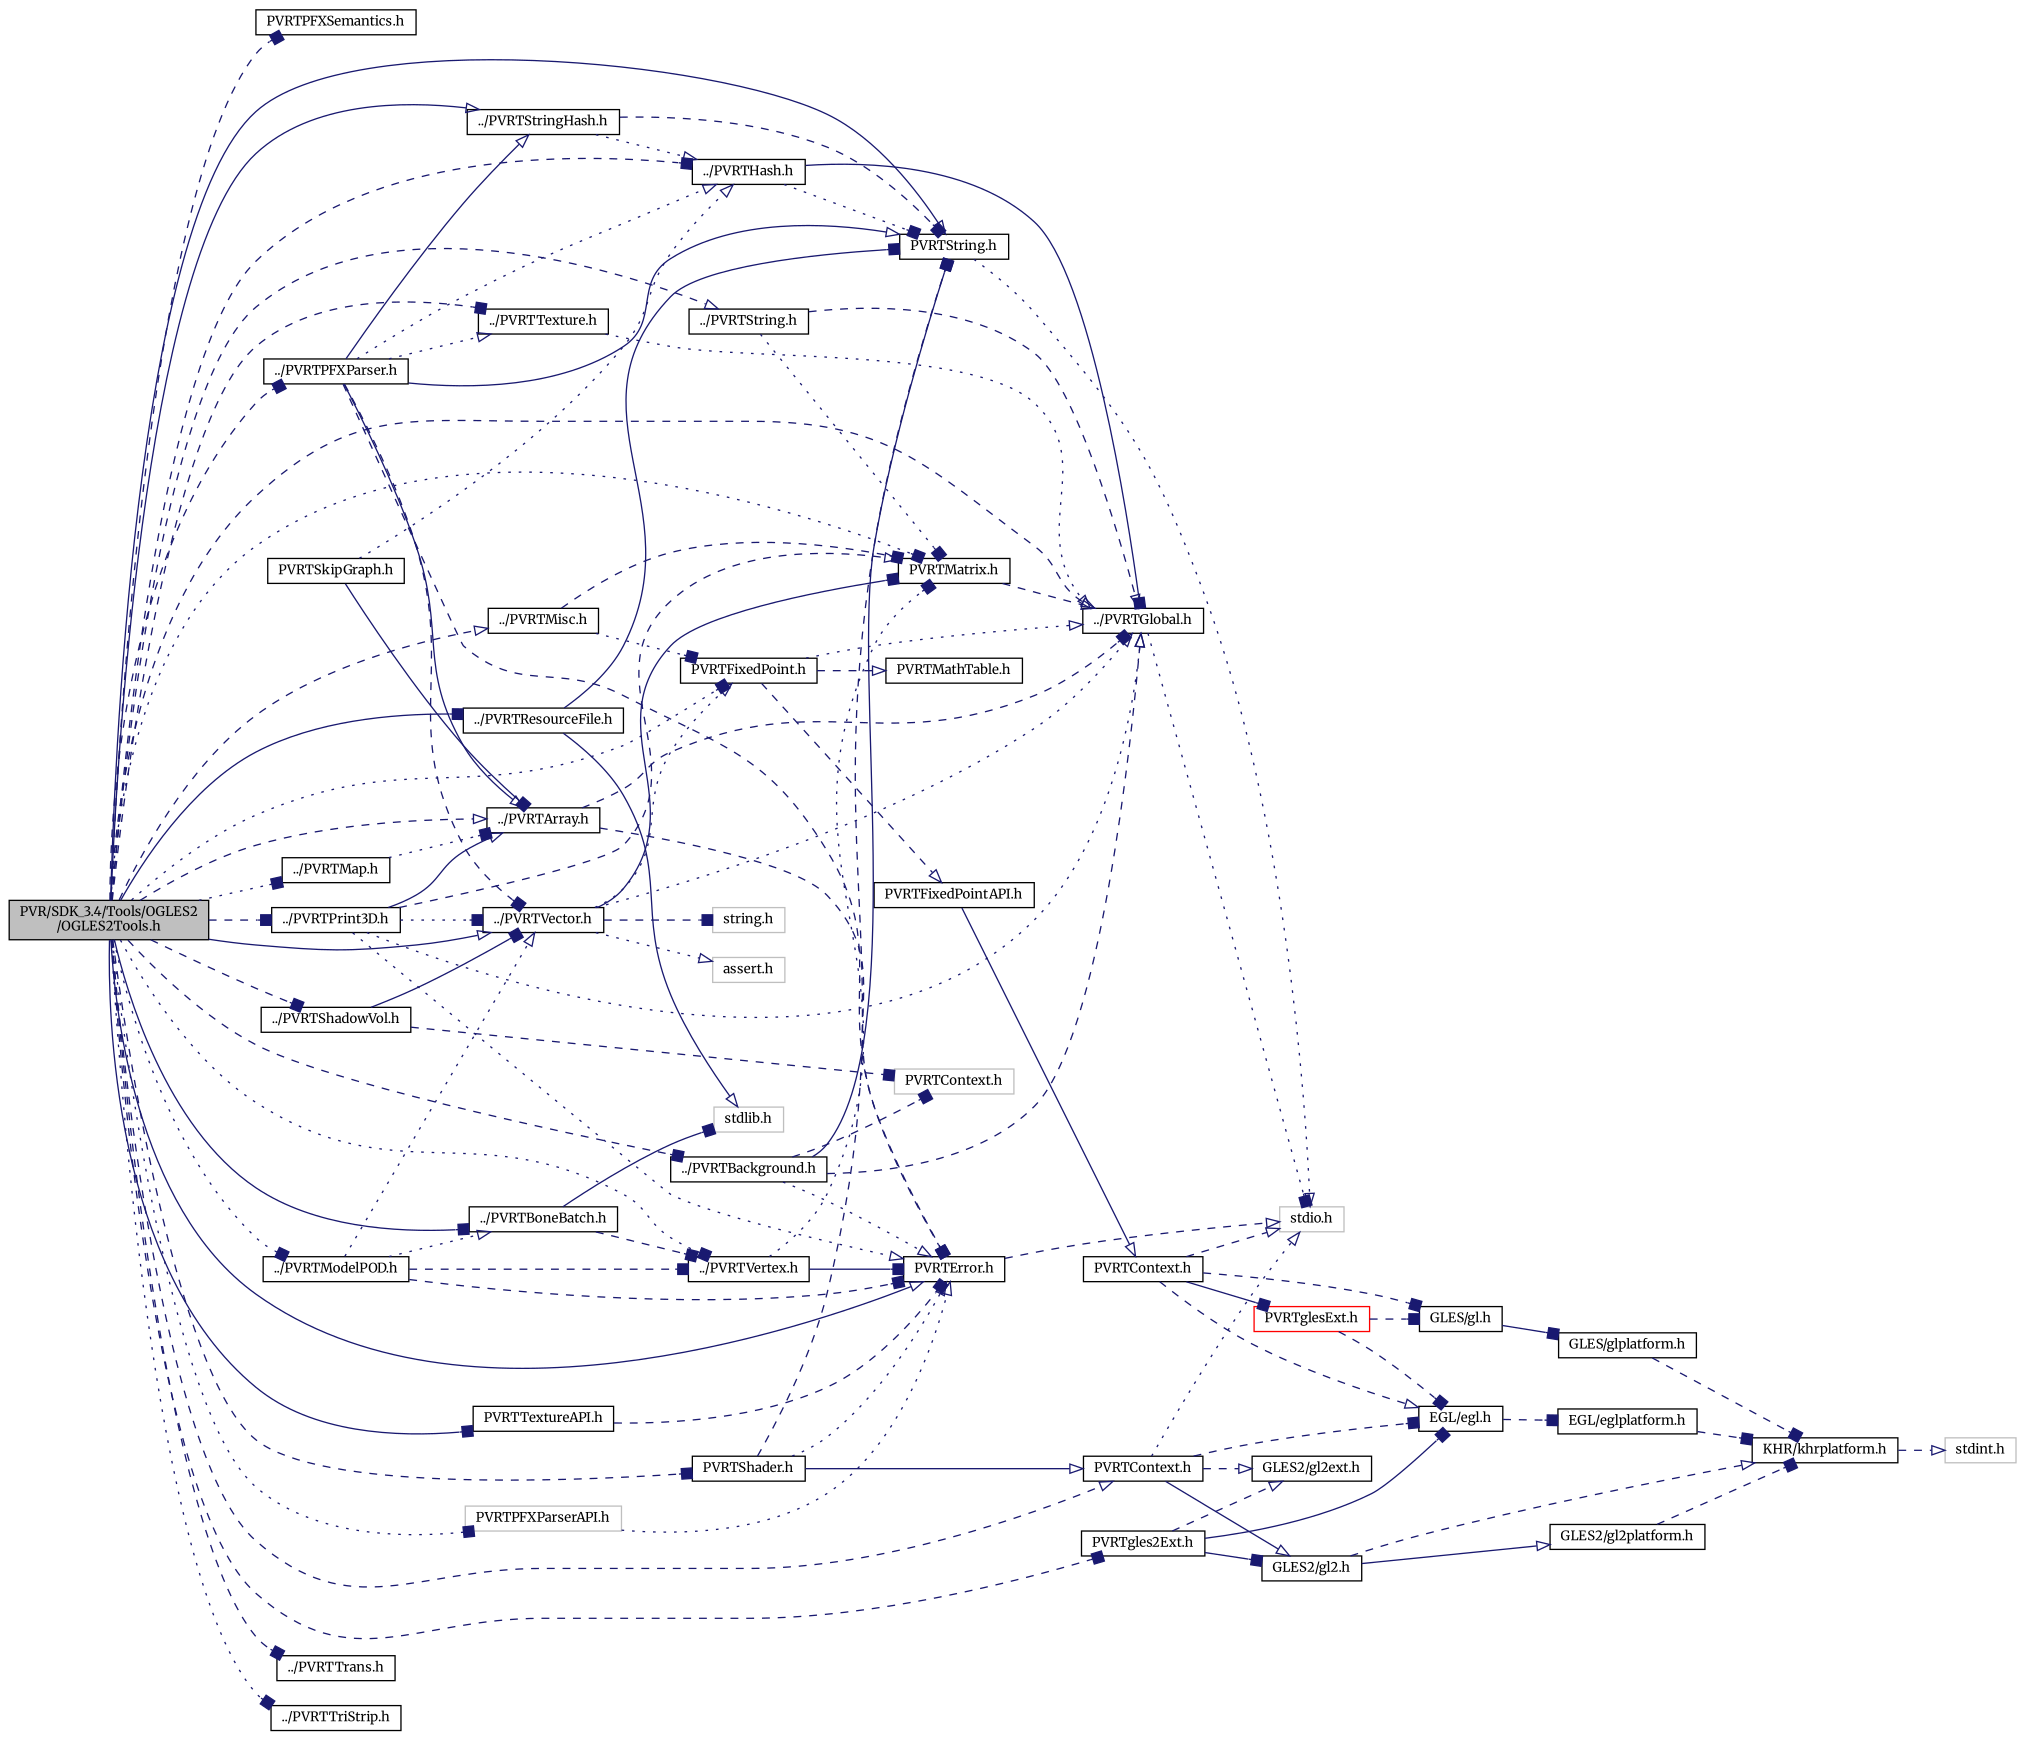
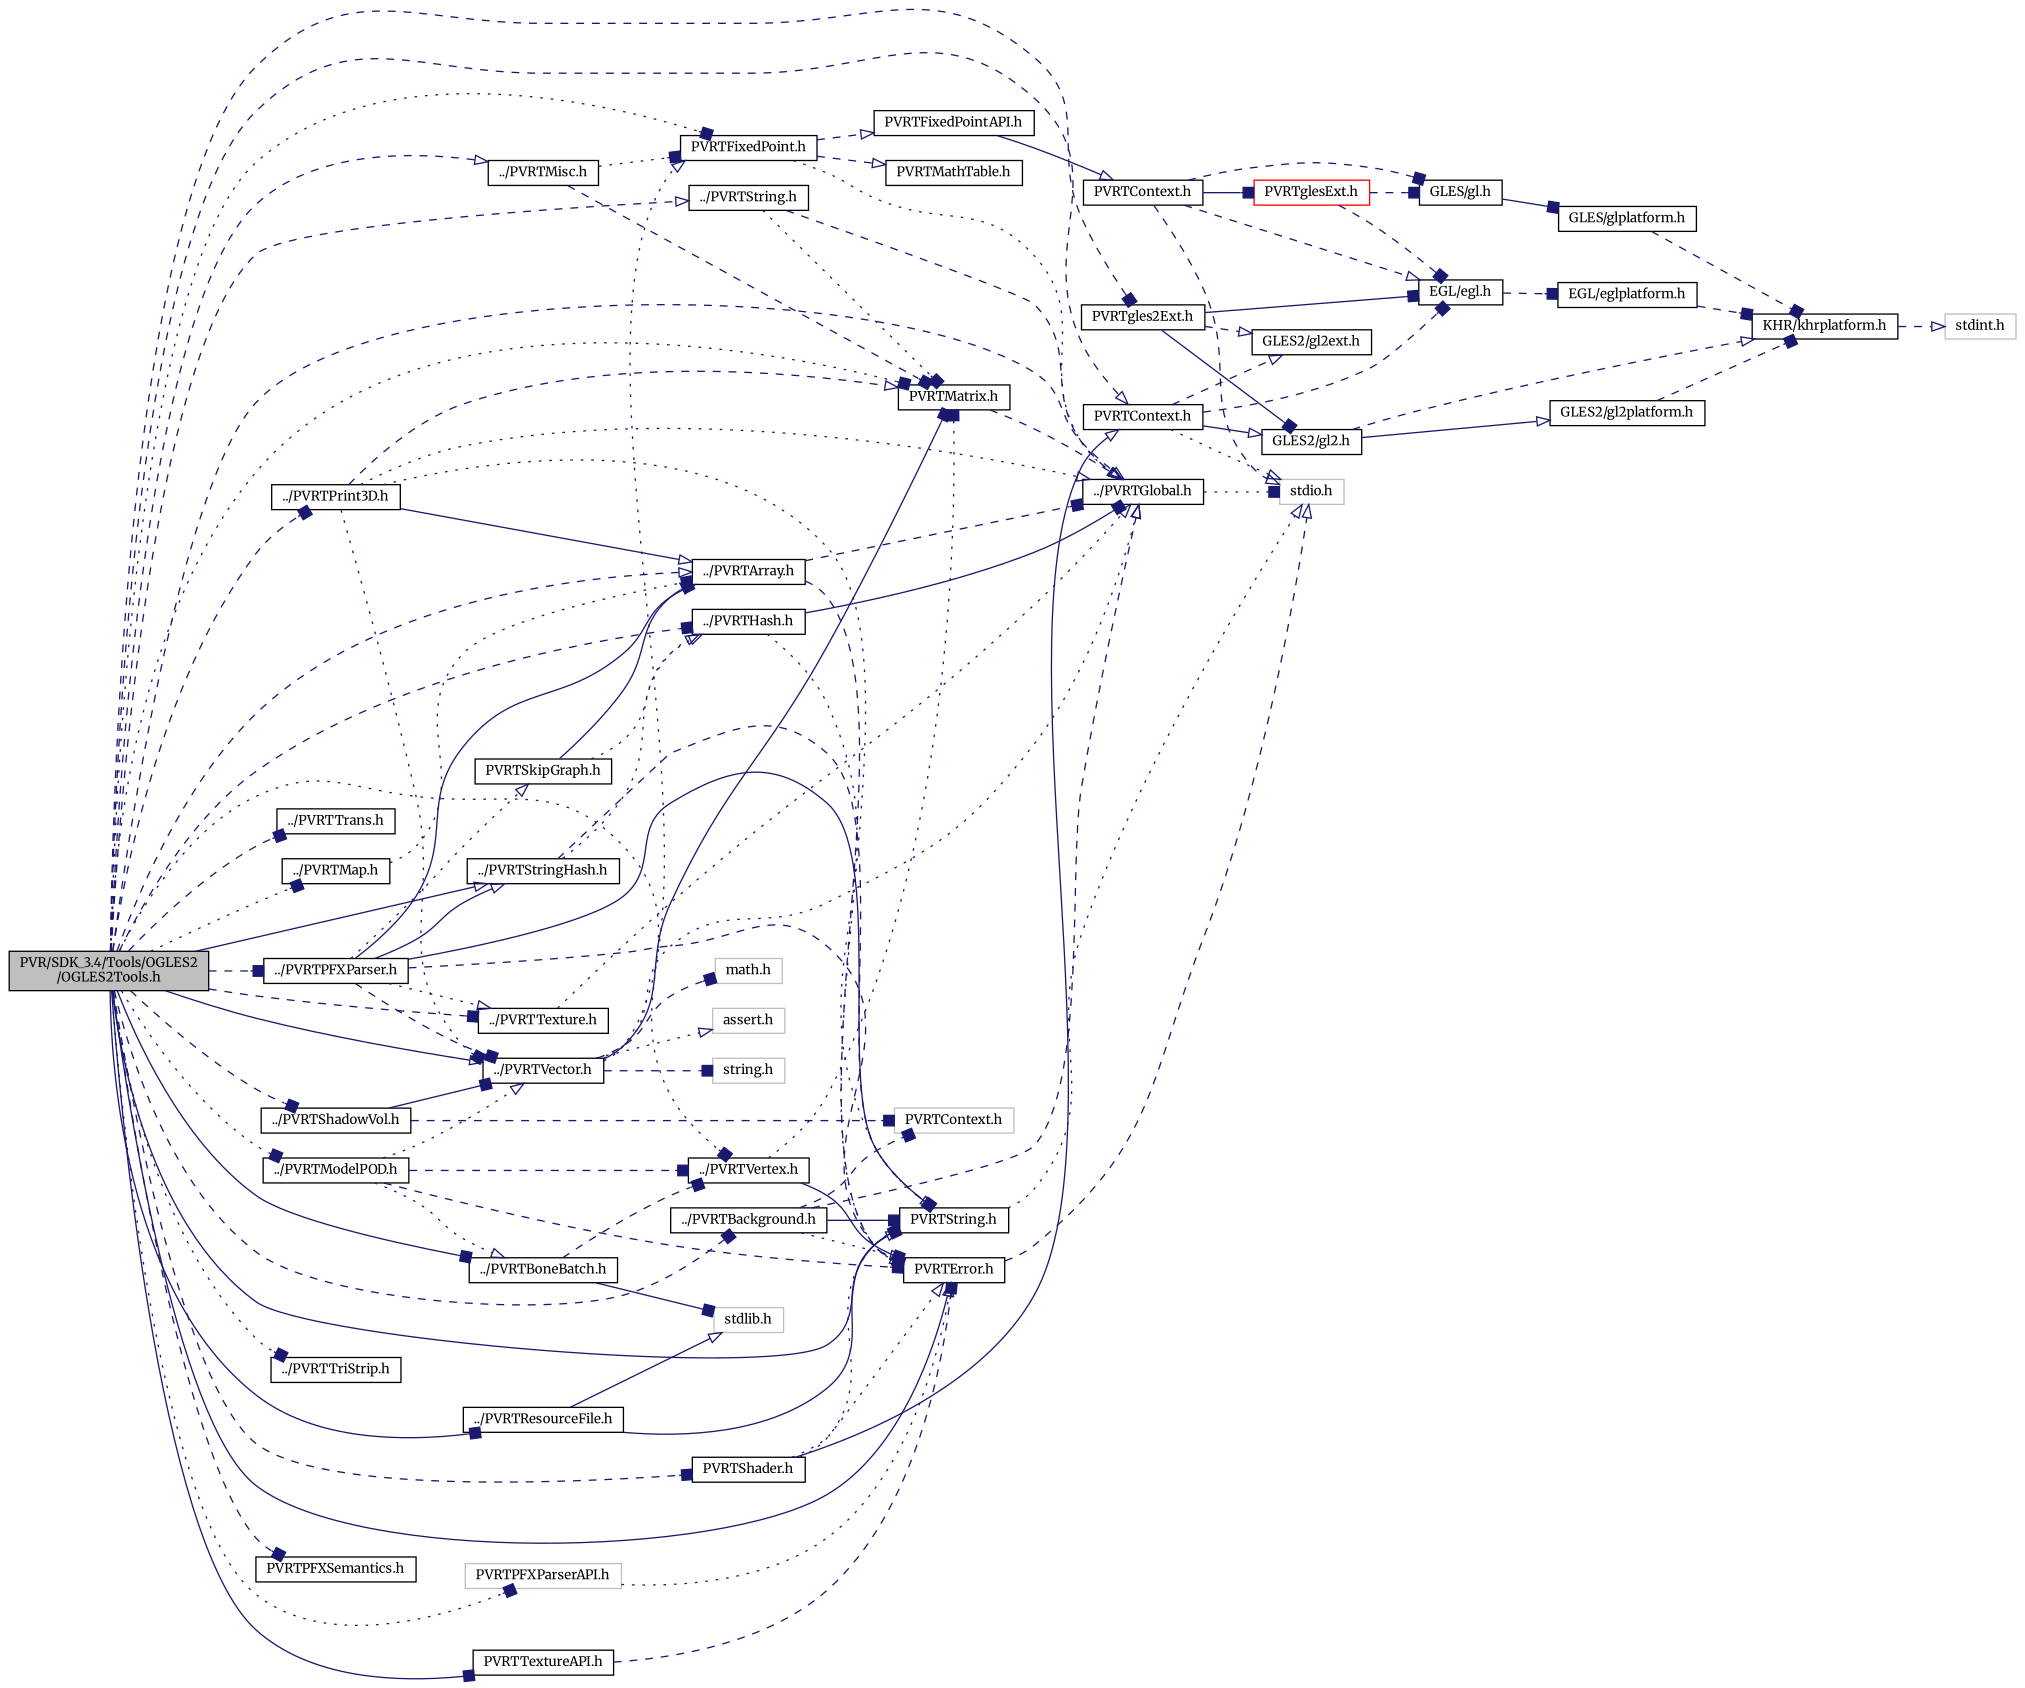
edge "../PVRTPFXParser.h" -> "../PVRTHash.h": now "../PVRTPFXParser.h" -> "PVRTSkipGraph.h"
edge "PVRTShader.h" -> "PVRTString.h": style dashed -> dotted
node "math.h": added
